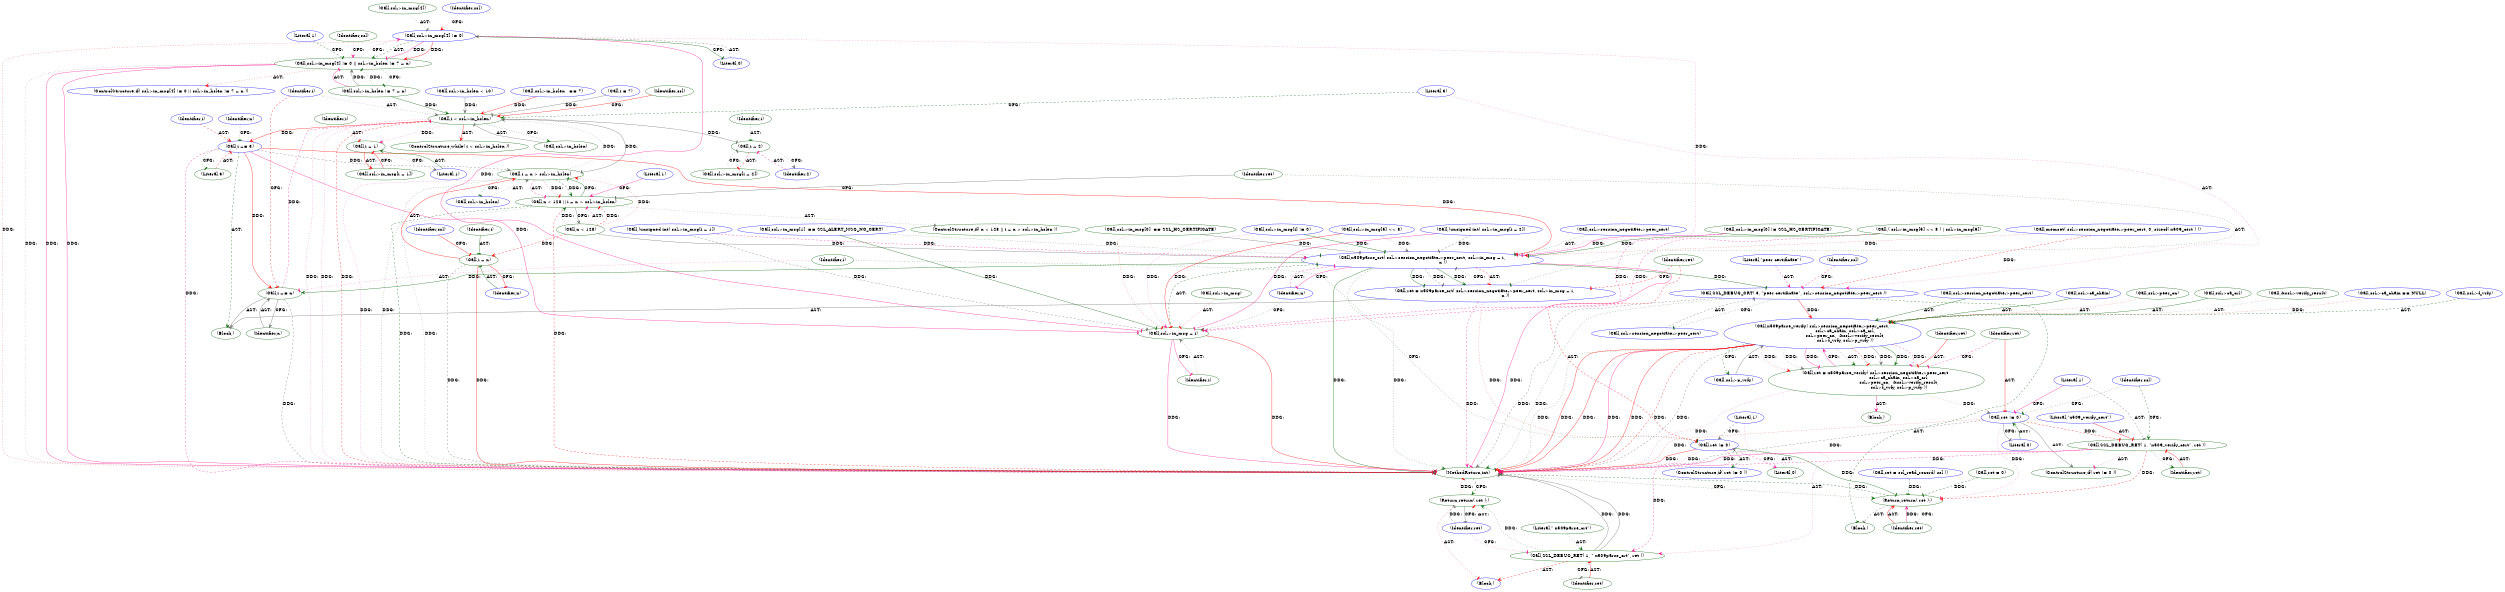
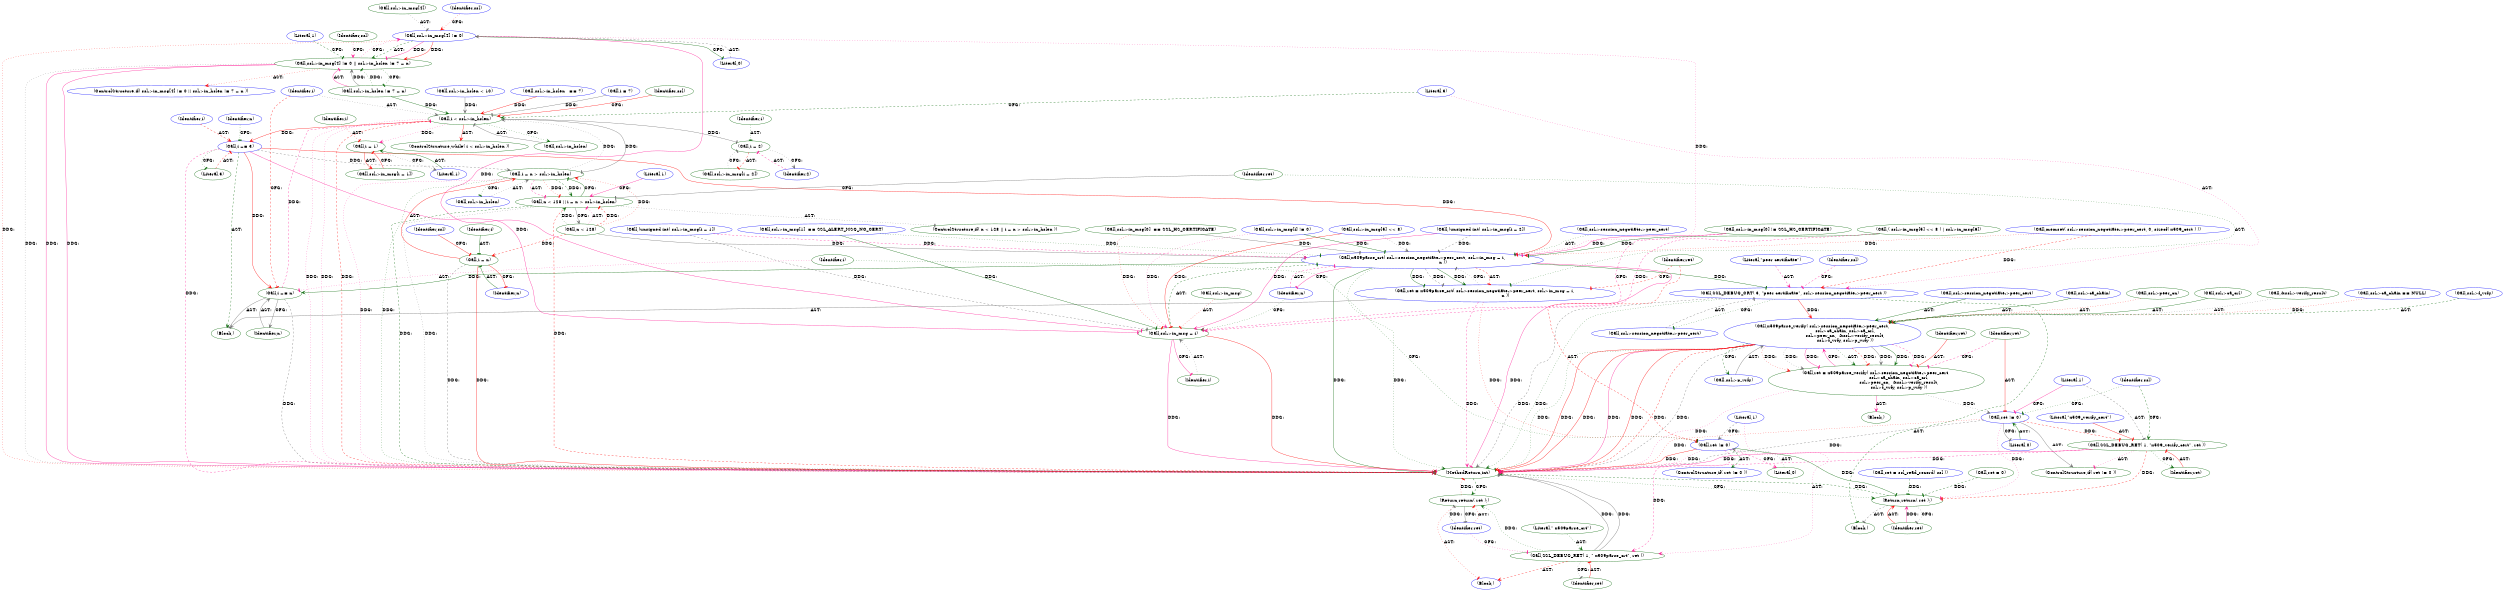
edge "(Call,(unsigned int) ssl->in_msg[i + 2])" -> "(Call,ssl->in_msg + i)": arrowhead tee -> vee
edge "(Call,ssl->in_msg[0] != SSL_HS_CERTIFICATE)" -> "(Call,ssl->in_msg + i)": label "DDG: " -> "CFG: "
